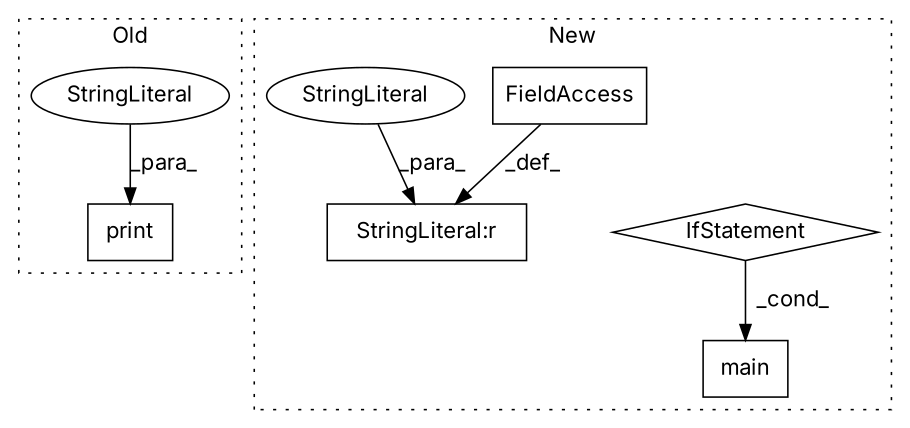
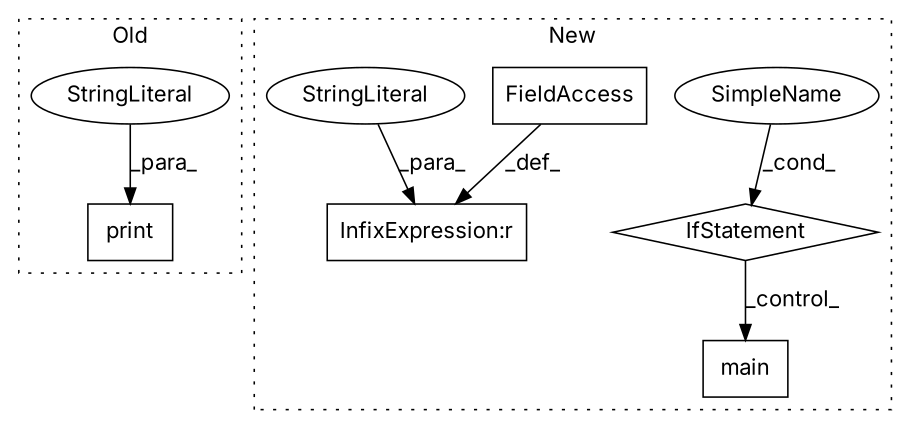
node "SimpleName": added
node "StringLiteral:r": label "StringLiteral:r" -> "InfixExpression:r"
edge "IfStatement" -> "main": label "_cond_" -> "_control_"
